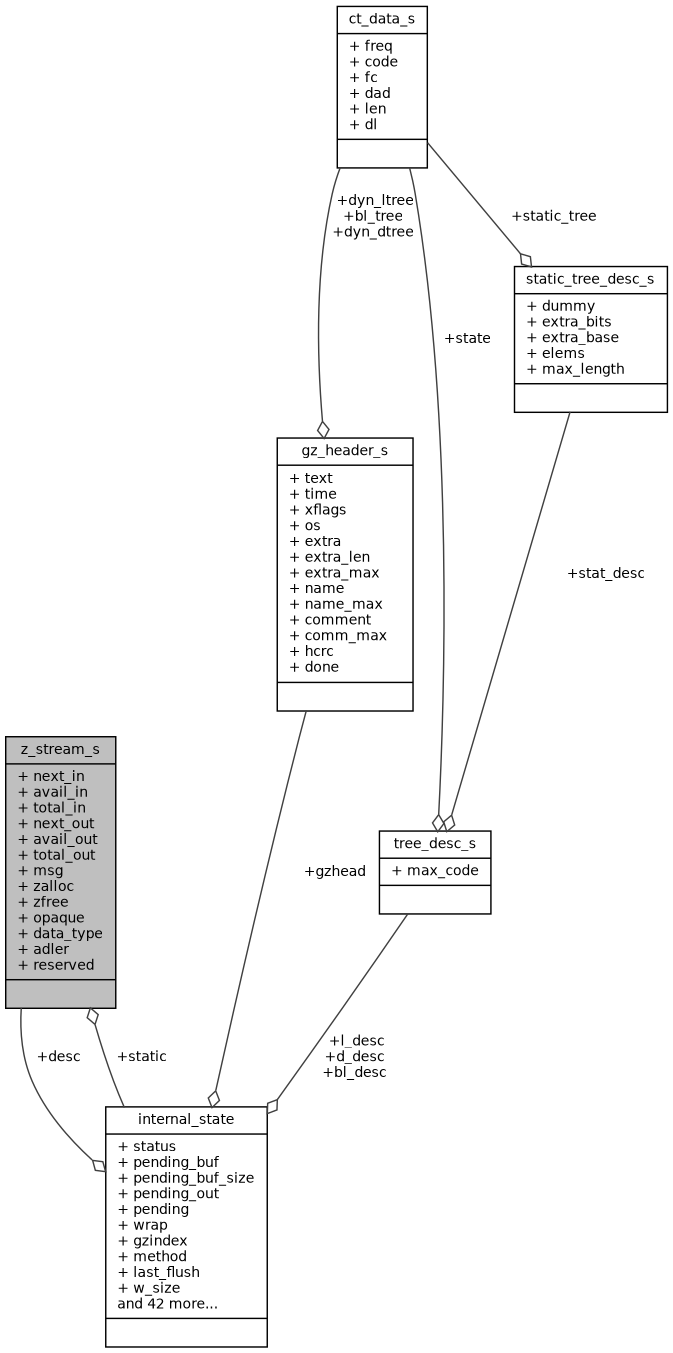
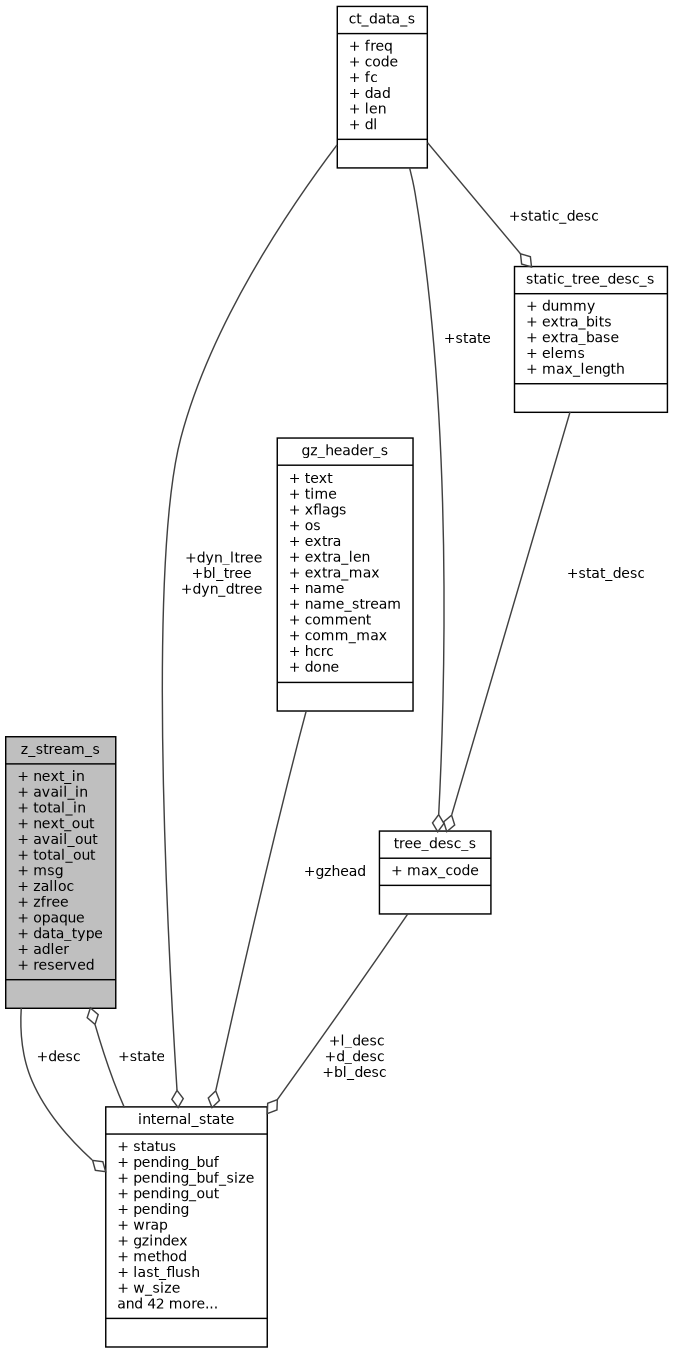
edge "ct_data_s" -> "static_tree_desc_s": label " +static_tree" -> " +static_desc"
edge "ct_data_s" -> "gz_header_s": now "ct_data_s" -> "internal_state"
node "gz_header_s": text "+ name_max" -> "+ name_stream"
edge "internal_state" -> "z_stream_s": label " +static" -> " +state"
